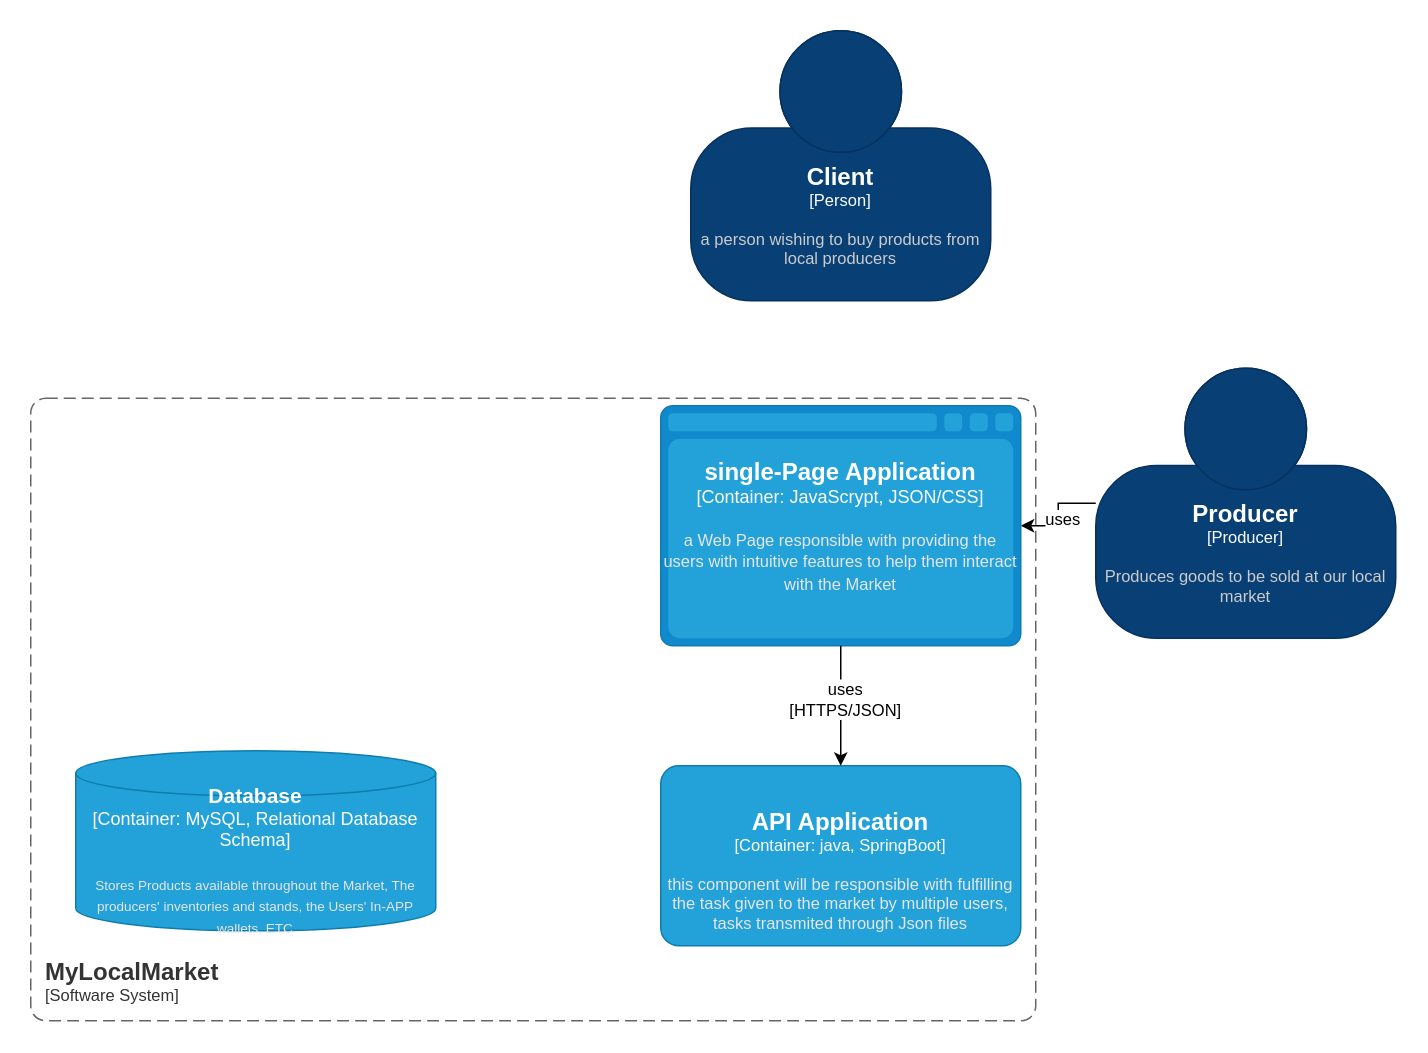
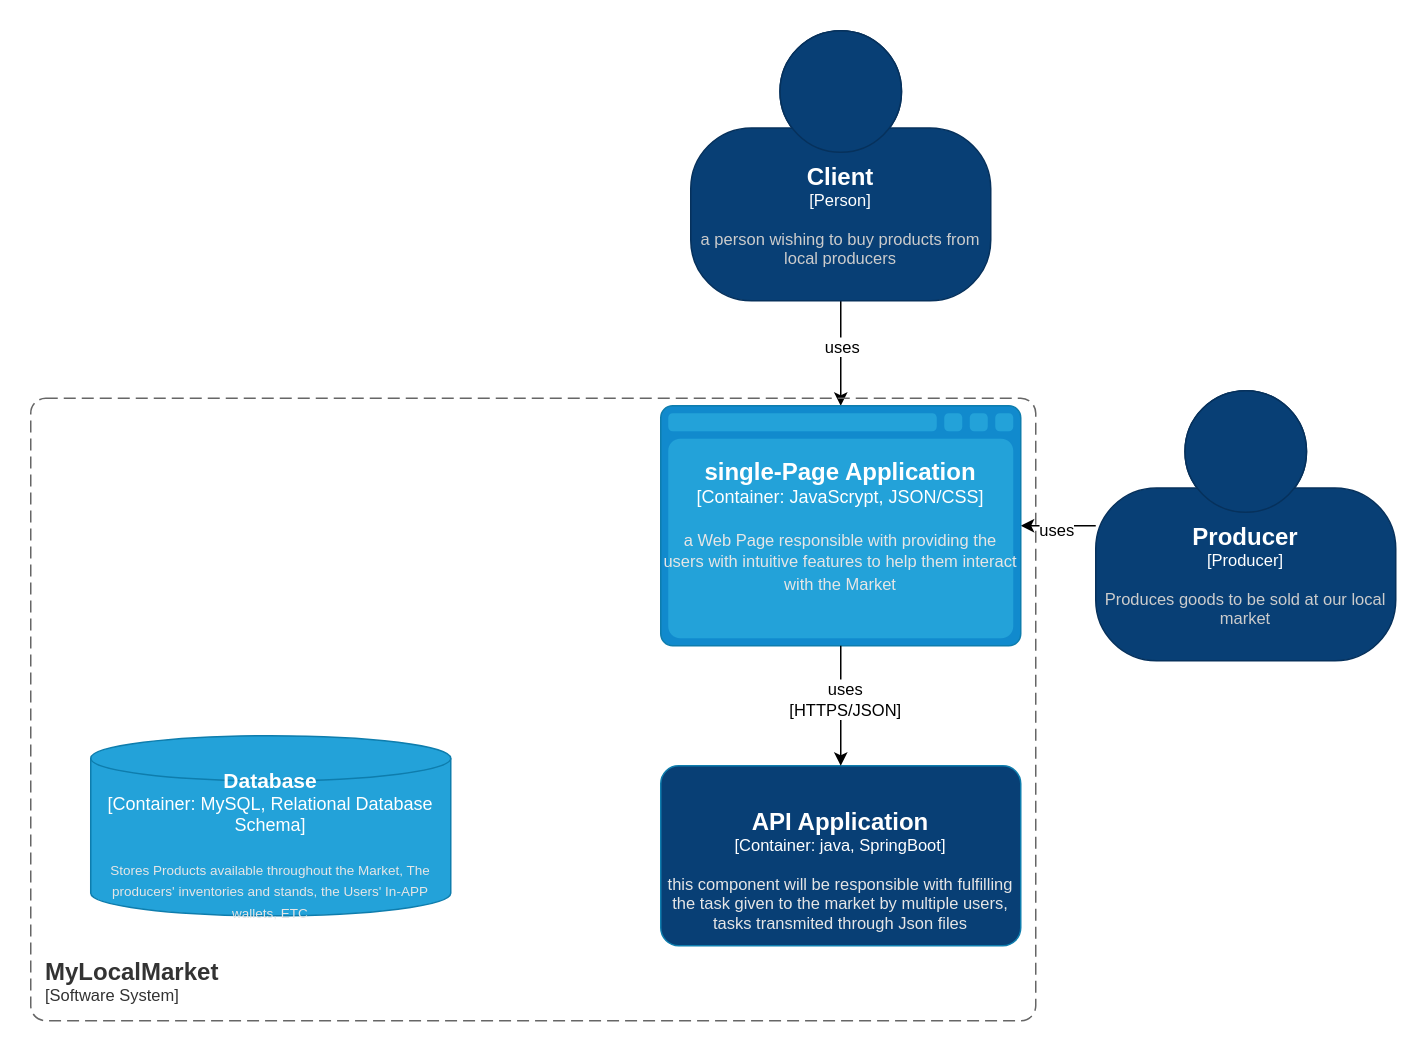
edge "Client [Person] a person wishing to buy products from local producers" -> "single-Page Application [Container: JavaScrypt, JSON/CSS] a Web Page responsible with providing the users with intuitive features to help them interact with the Market": added, label "uses"
node "Producer [Producer] Produces goods to be sold at our local market": moved (1246, 503) -> (1246, 526)
node "Database [Container: MySQL, Relational Database Schema] Stores Products available throughout the Market, The producers' inventories and stands, the Users' In-APP wallets, ETC": moved (256, 841) -> (271, 826)
node "API Application [Container: java, SpringBoot] this component will be responsible with fulfilling the task given to the market by multiple users, tasks transmited through Json files": fillcolor #23a2d9 -> #083f75
